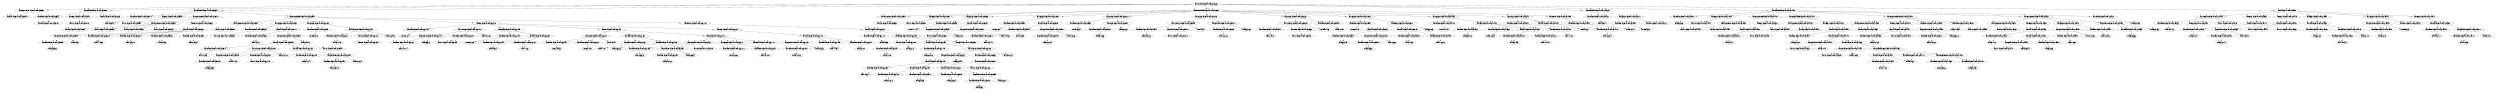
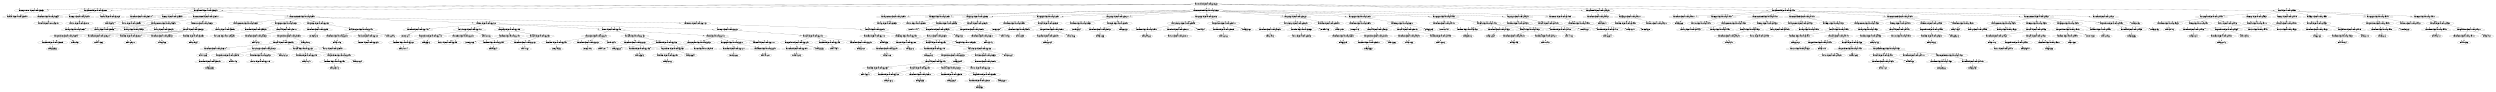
node "_ead.arguments object at 0xa16a19cd0": label "_ead.arguments object at 0xa16a19cd0" -> "_ast.arguments object at 0xa16a19cd0"
